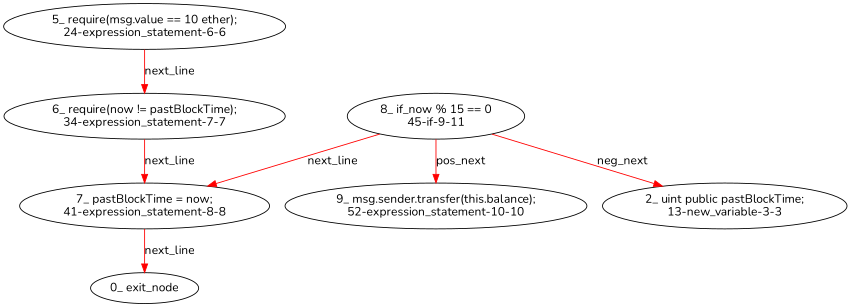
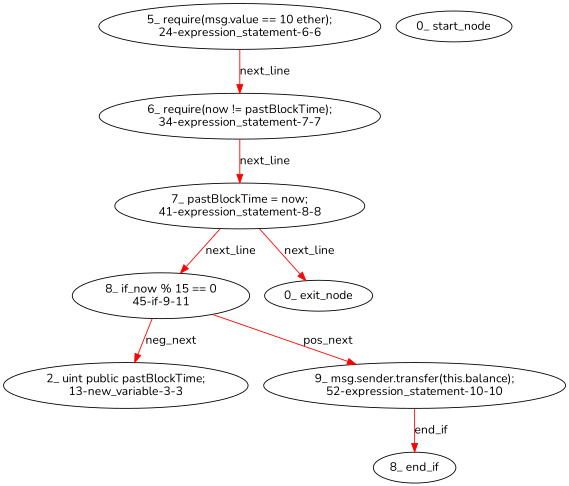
node "0_ start_node": added
edge "8_ if_now % 15 == 0 45-if-9-11" -> "7_ pastBlockTime = now; 41-expression_statement-8-8": reversed
node "8_ end_if": added
